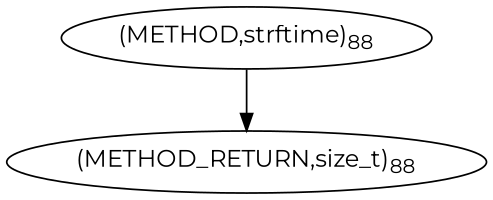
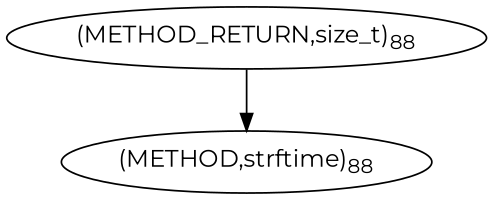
edge "(METHOD,strftime)" -> "(METHOD_RETURN,size_t)": reversed
